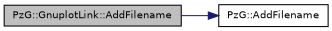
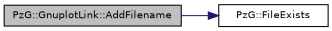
node "PzG::AddFilename": label "PzG::AddFilename" -> "PzG::FileExists"
